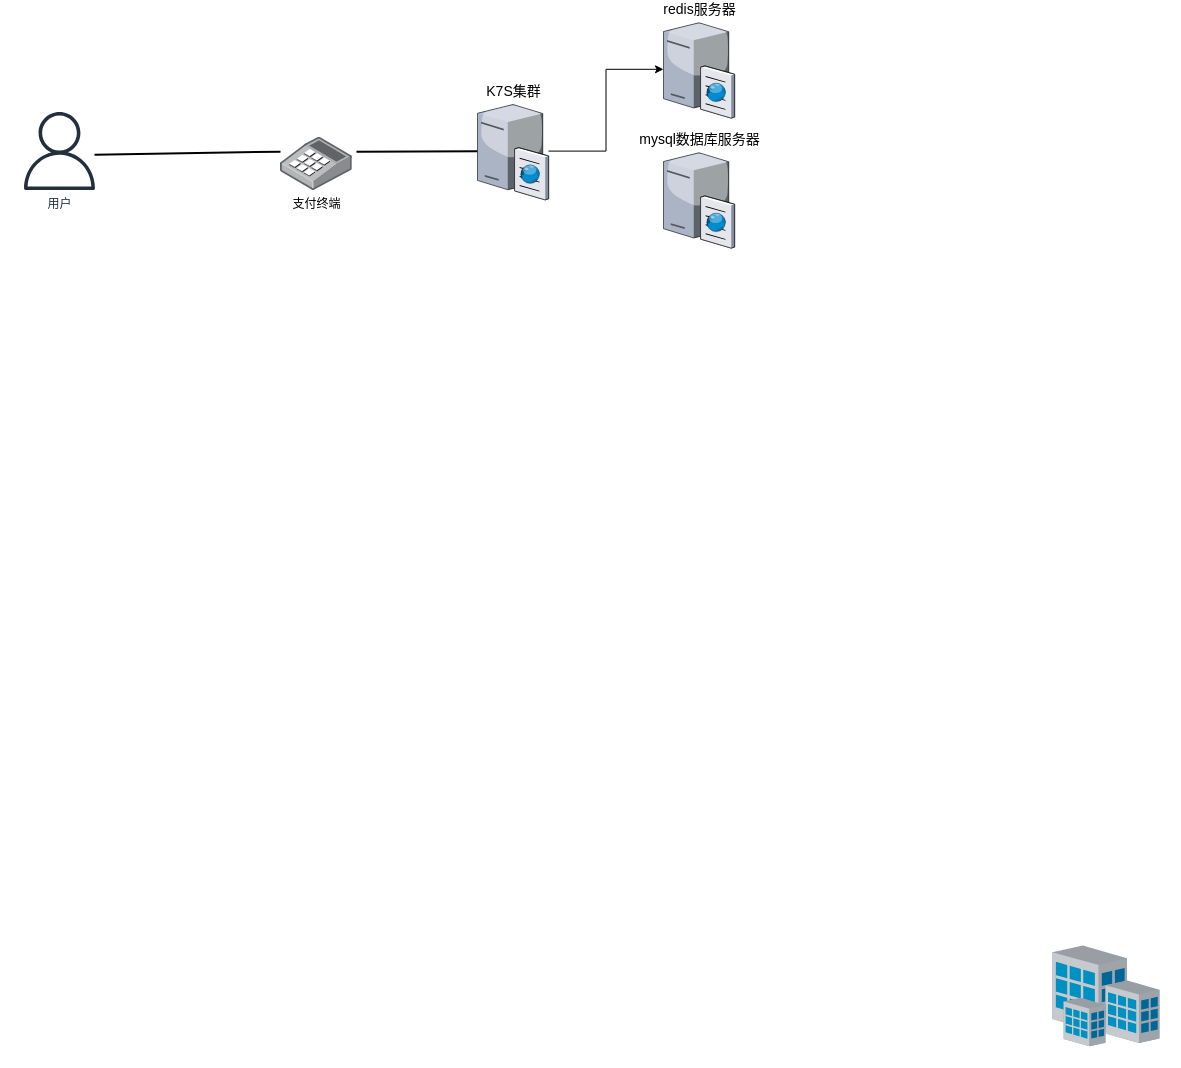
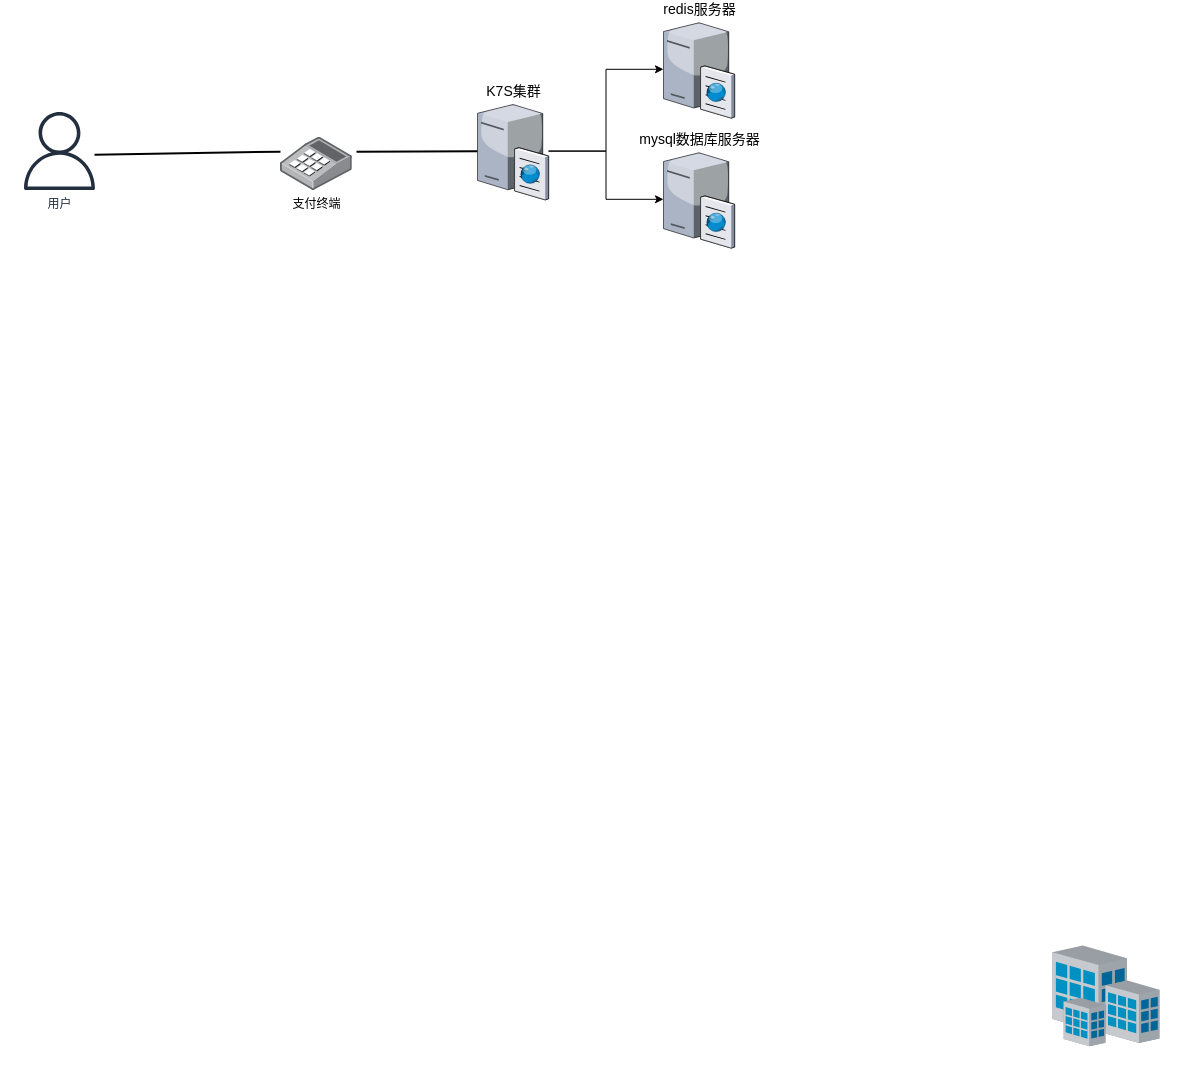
edge "K7S集群" -> "mysql数据库服务器": added
